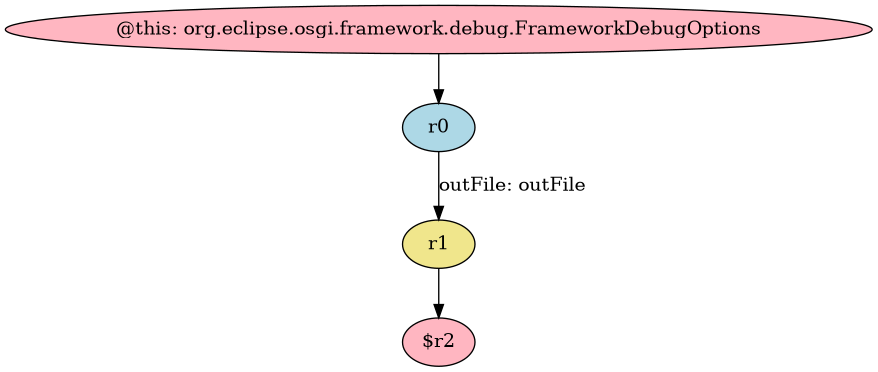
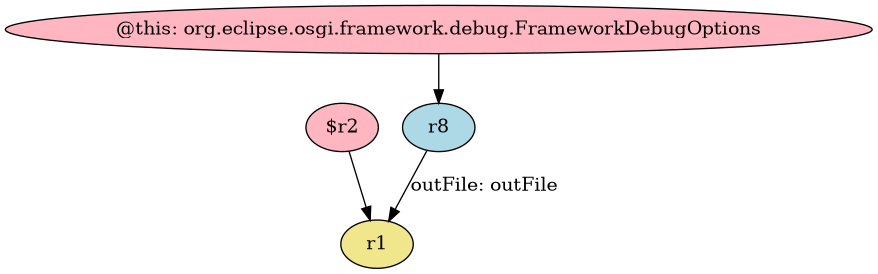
node "r0": label "r0" -> "r8"
edge "r1" -> "$r2": reversed
